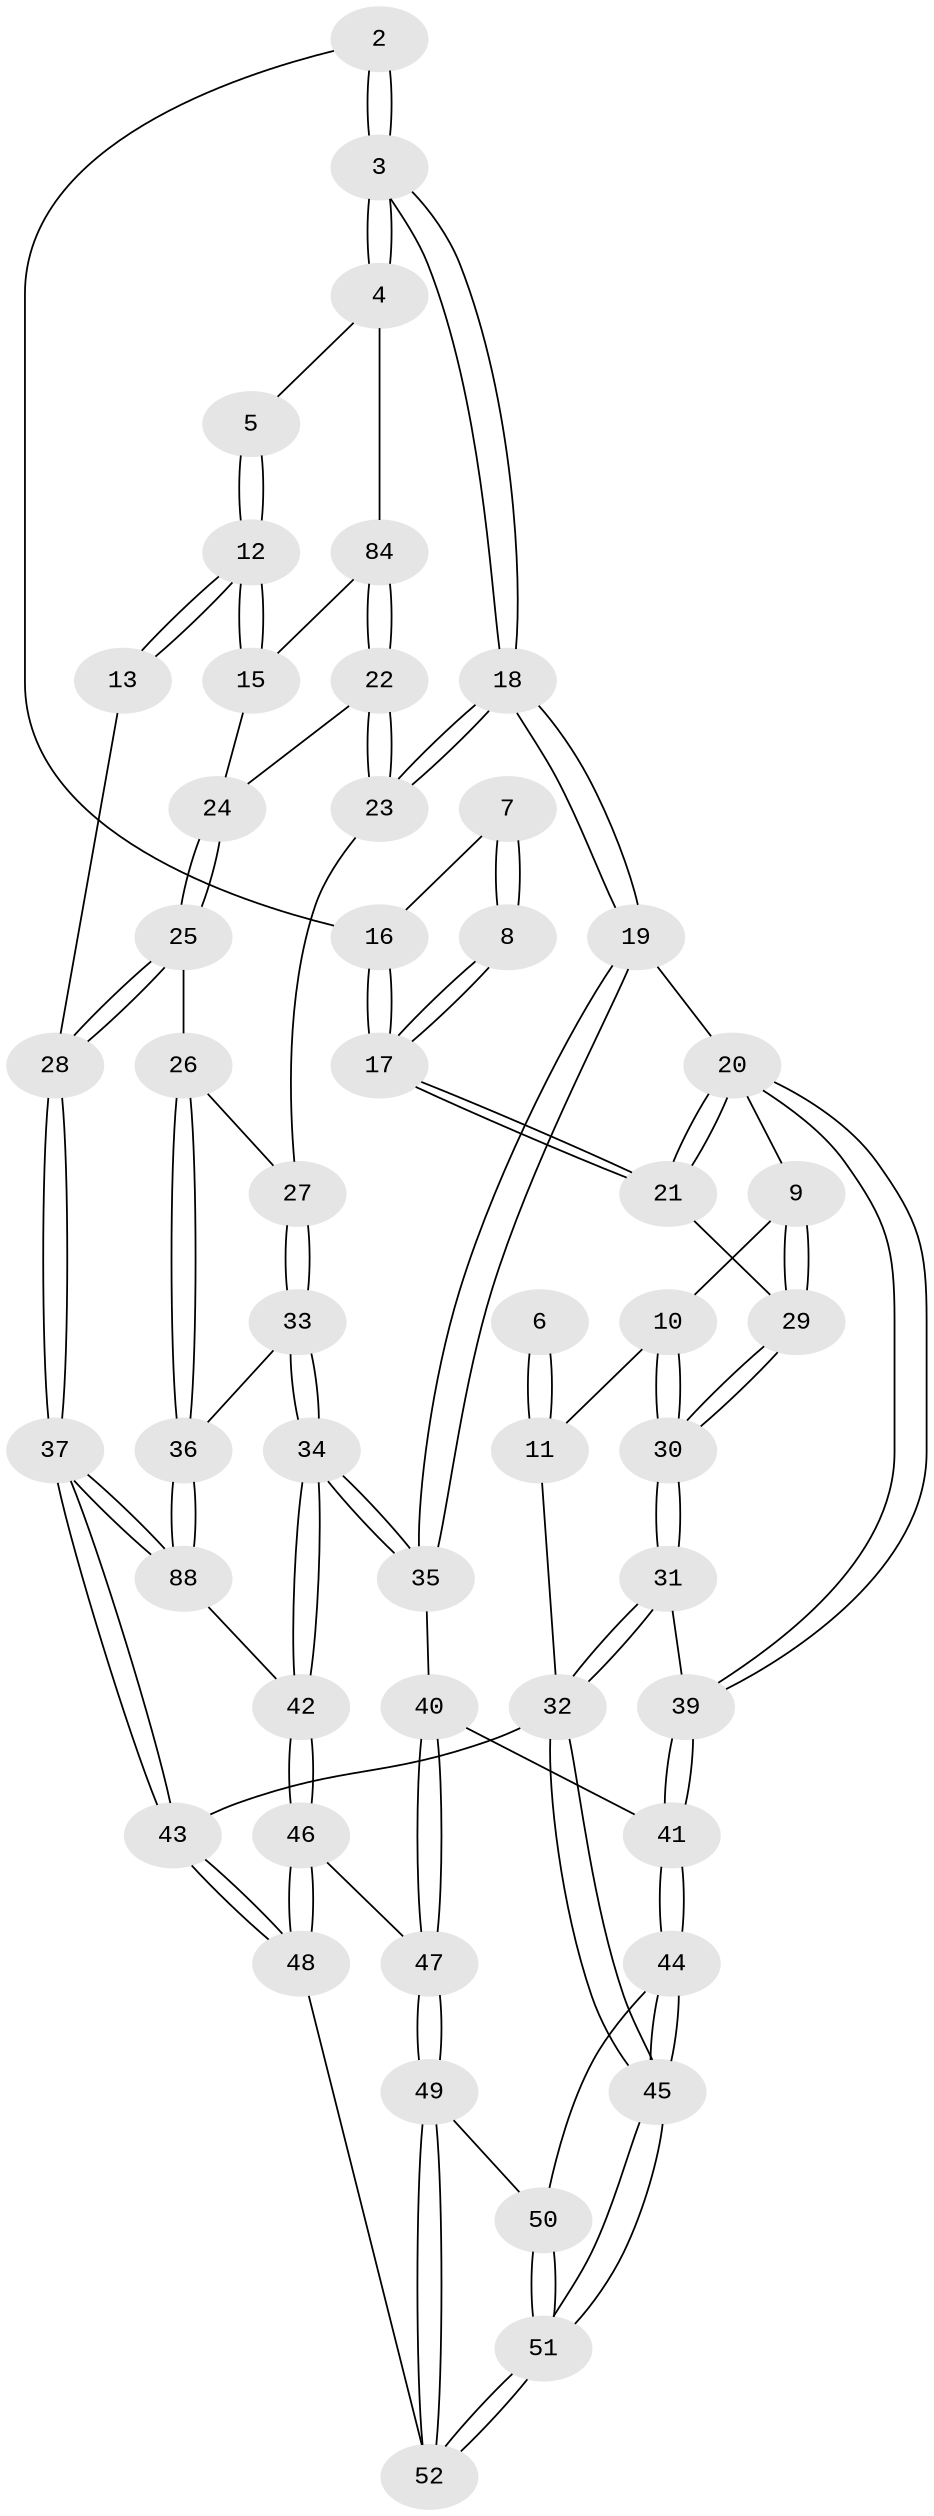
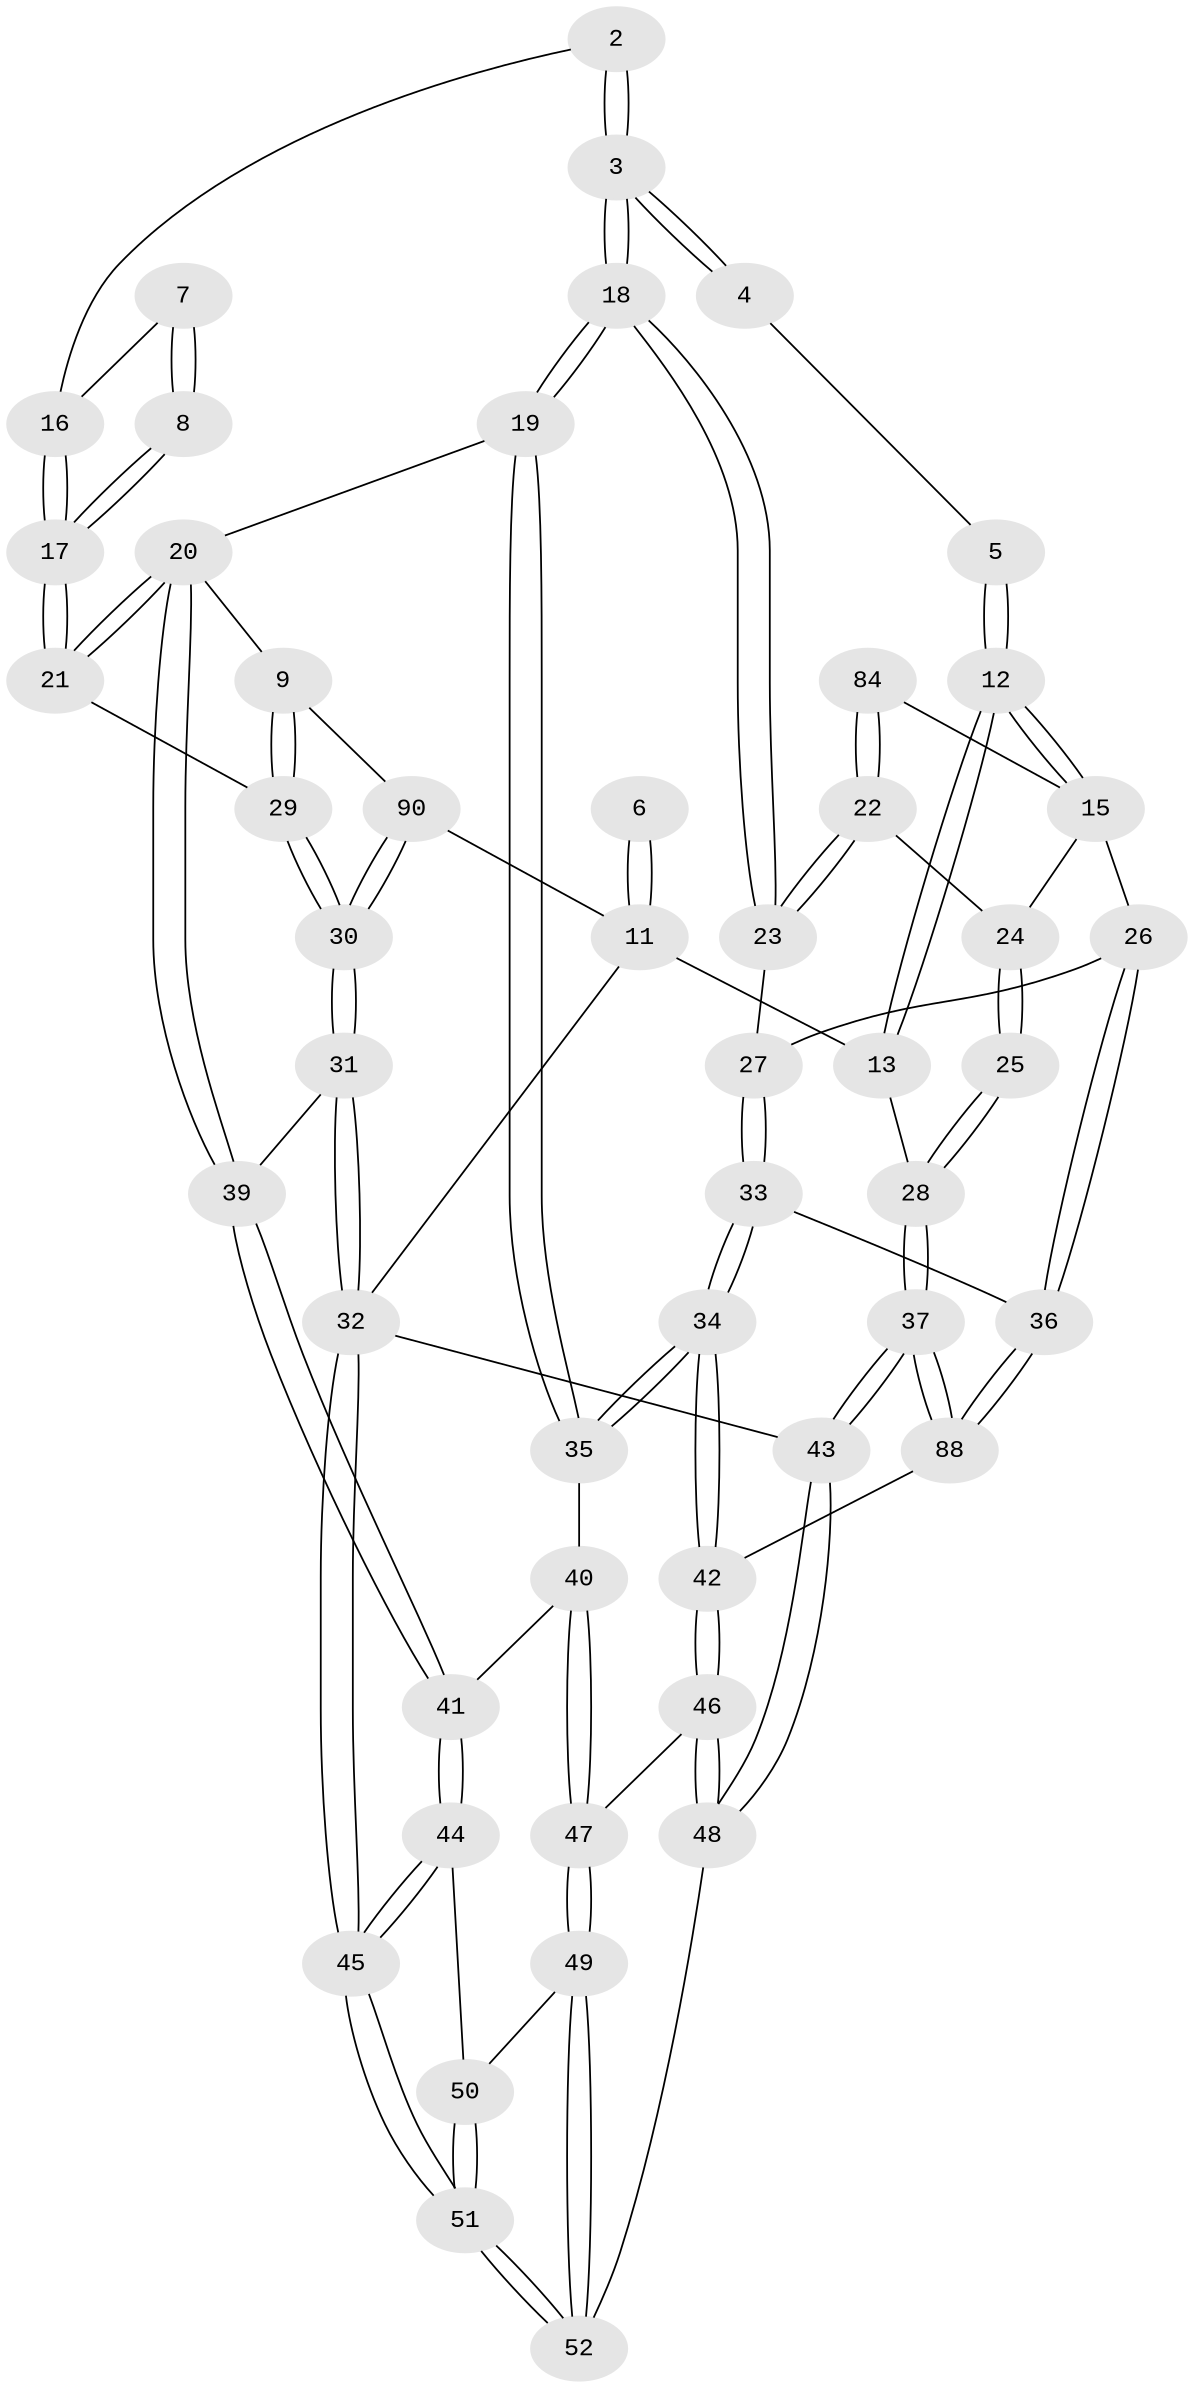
edge "4" -- "84": removed
edge "11" -- "13": added
edge "25" -- "26": now "15" -- "26"
node "10": label "10" -> "90"
